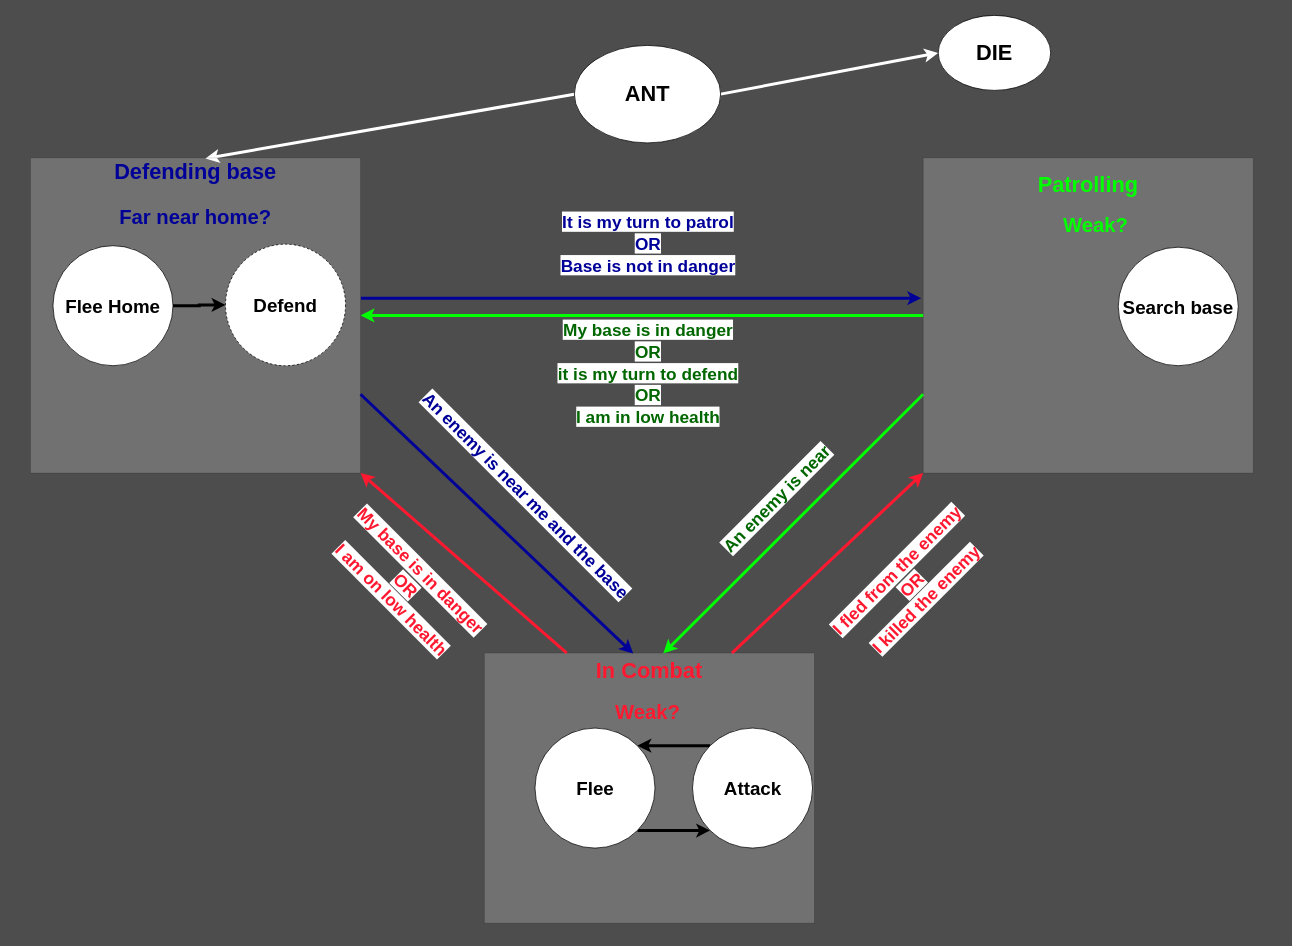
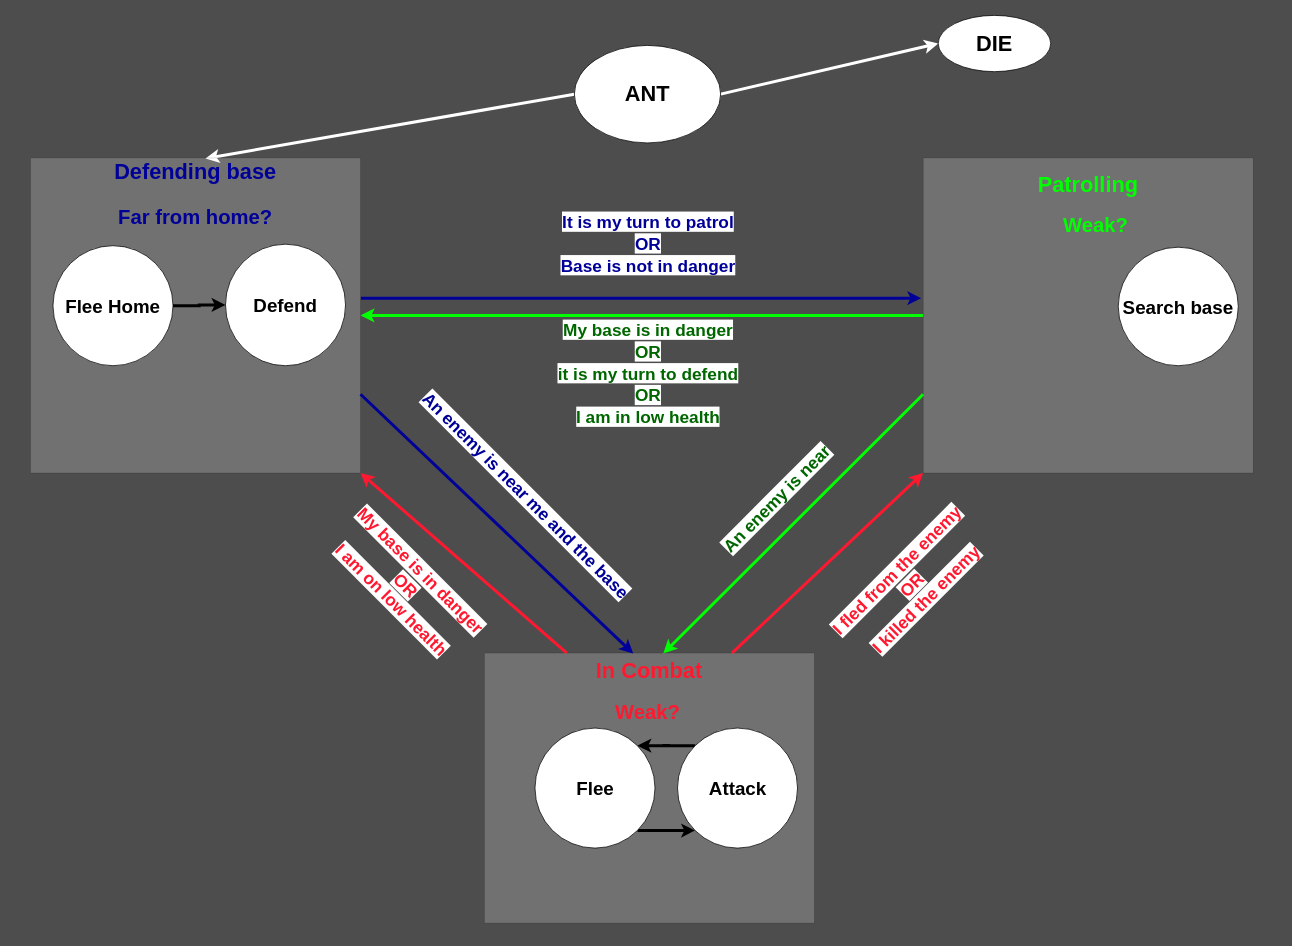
node "DIE": size 113x75 -> 113x56
node "Far near home?": label "Far near home?" -> "Far from home?"
node "Defend": style dashed -> solid
node "Attack": moved (752, 788) -> (737, 788)
